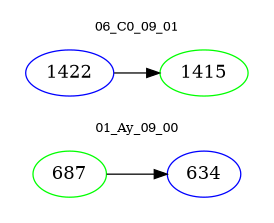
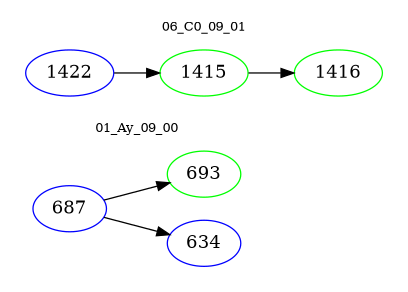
node "1416": added
node "687": color green -> blue
node "693": added
